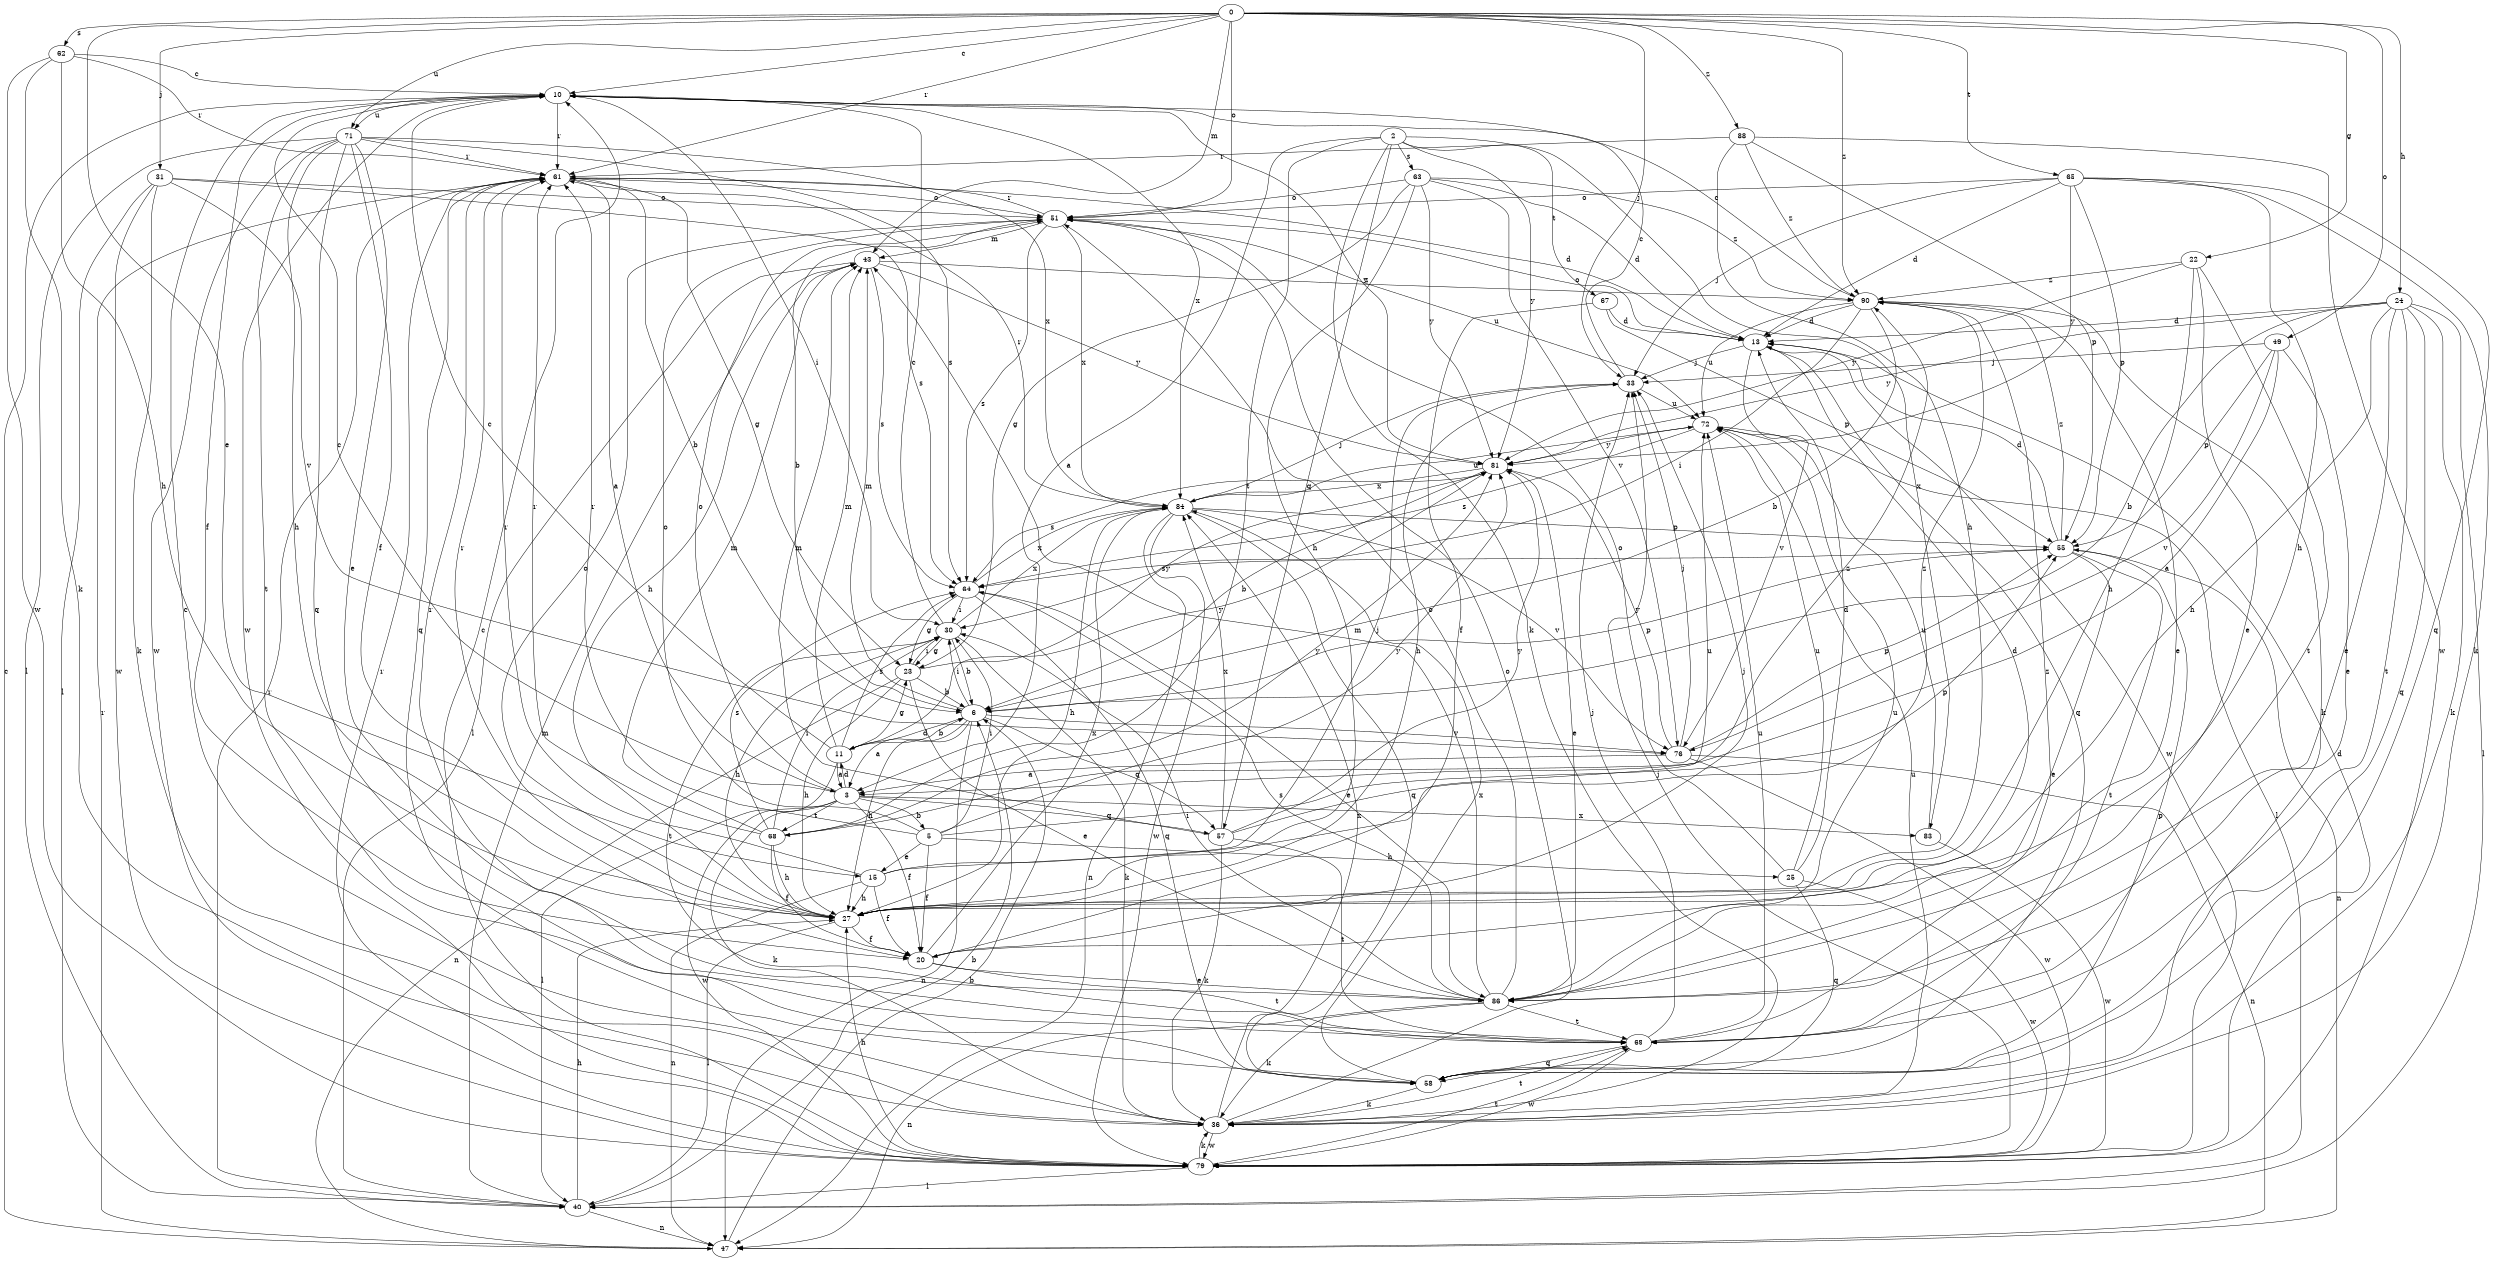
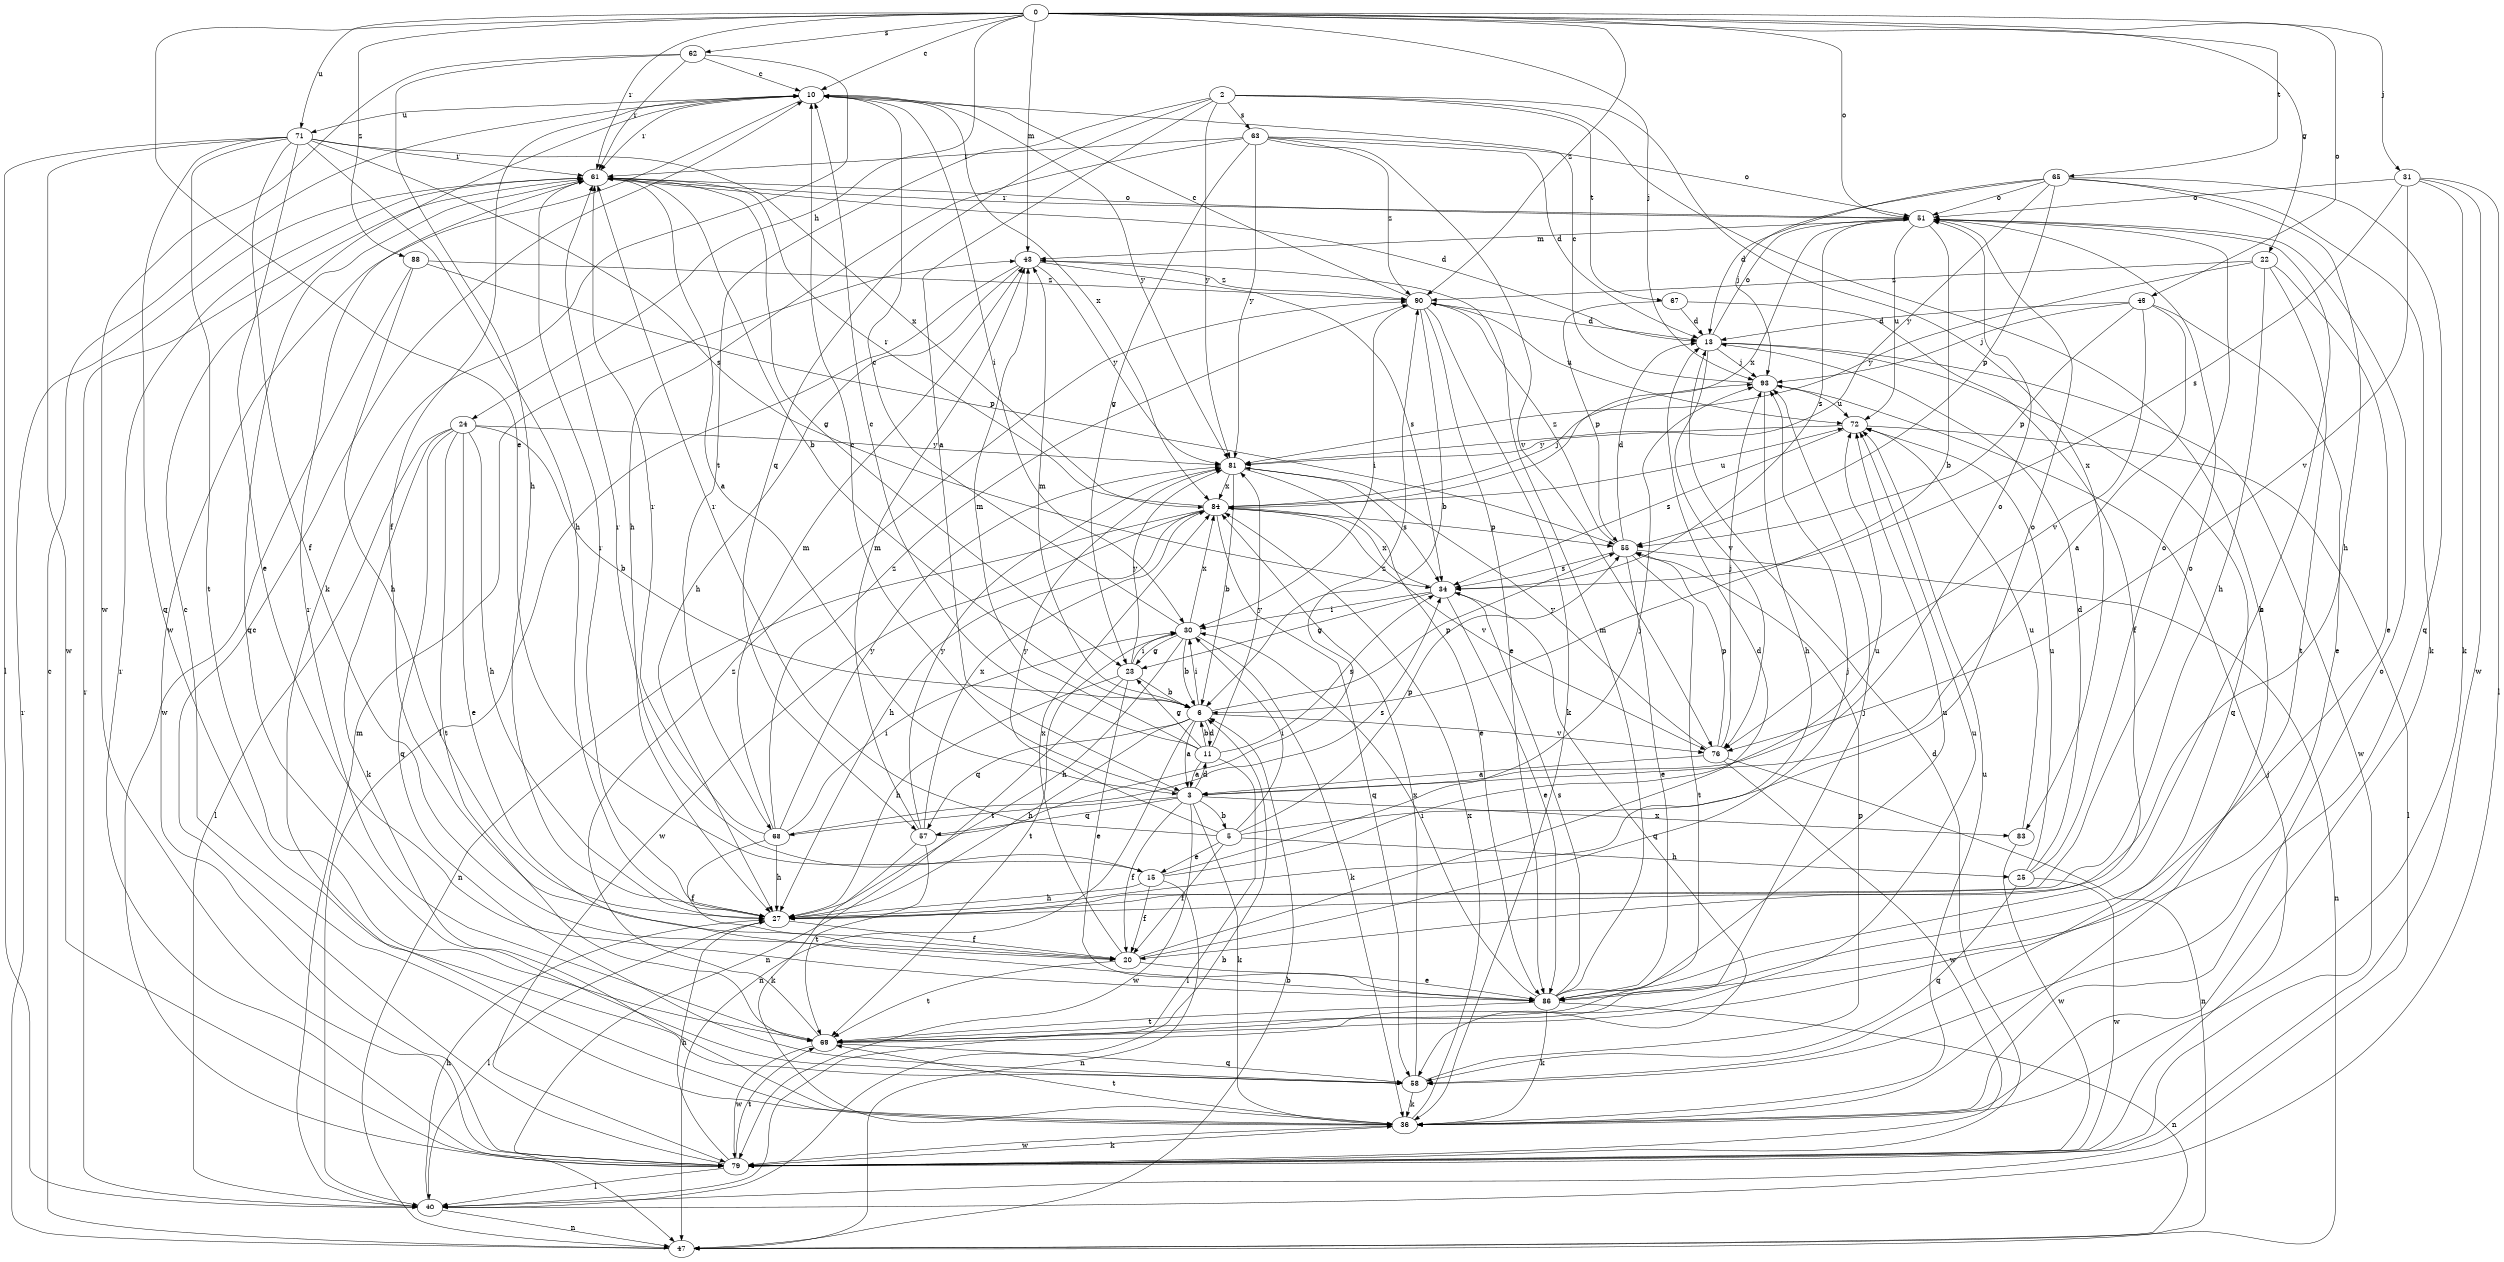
edge "88" -> "61": now "63" -> "61"
edge "24" -> "13": now "49" -> "13"
node "33": label "33" -> "93"
node "64": label "64" -> "34"
